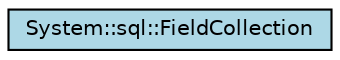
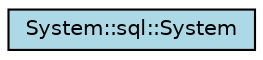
node "System::sql::FieldCollection": label "System::sql::FieldCollection" -> "System::sql::System"
